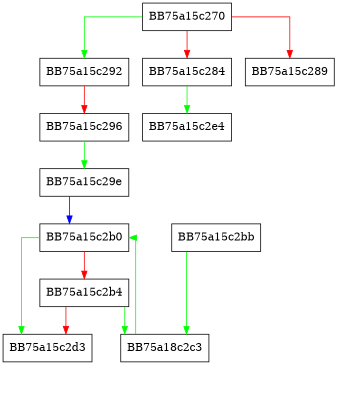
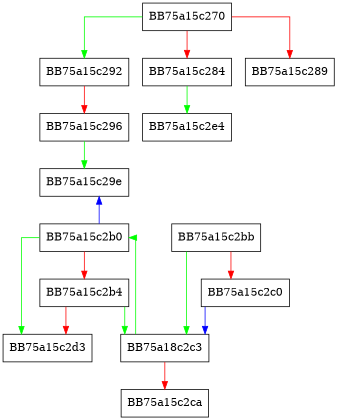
edge "BB75a15c29e" -> "BB75a15c2b0": reversed
node "BB75a15c2c0": added
node "BB75a15c2ca": added
